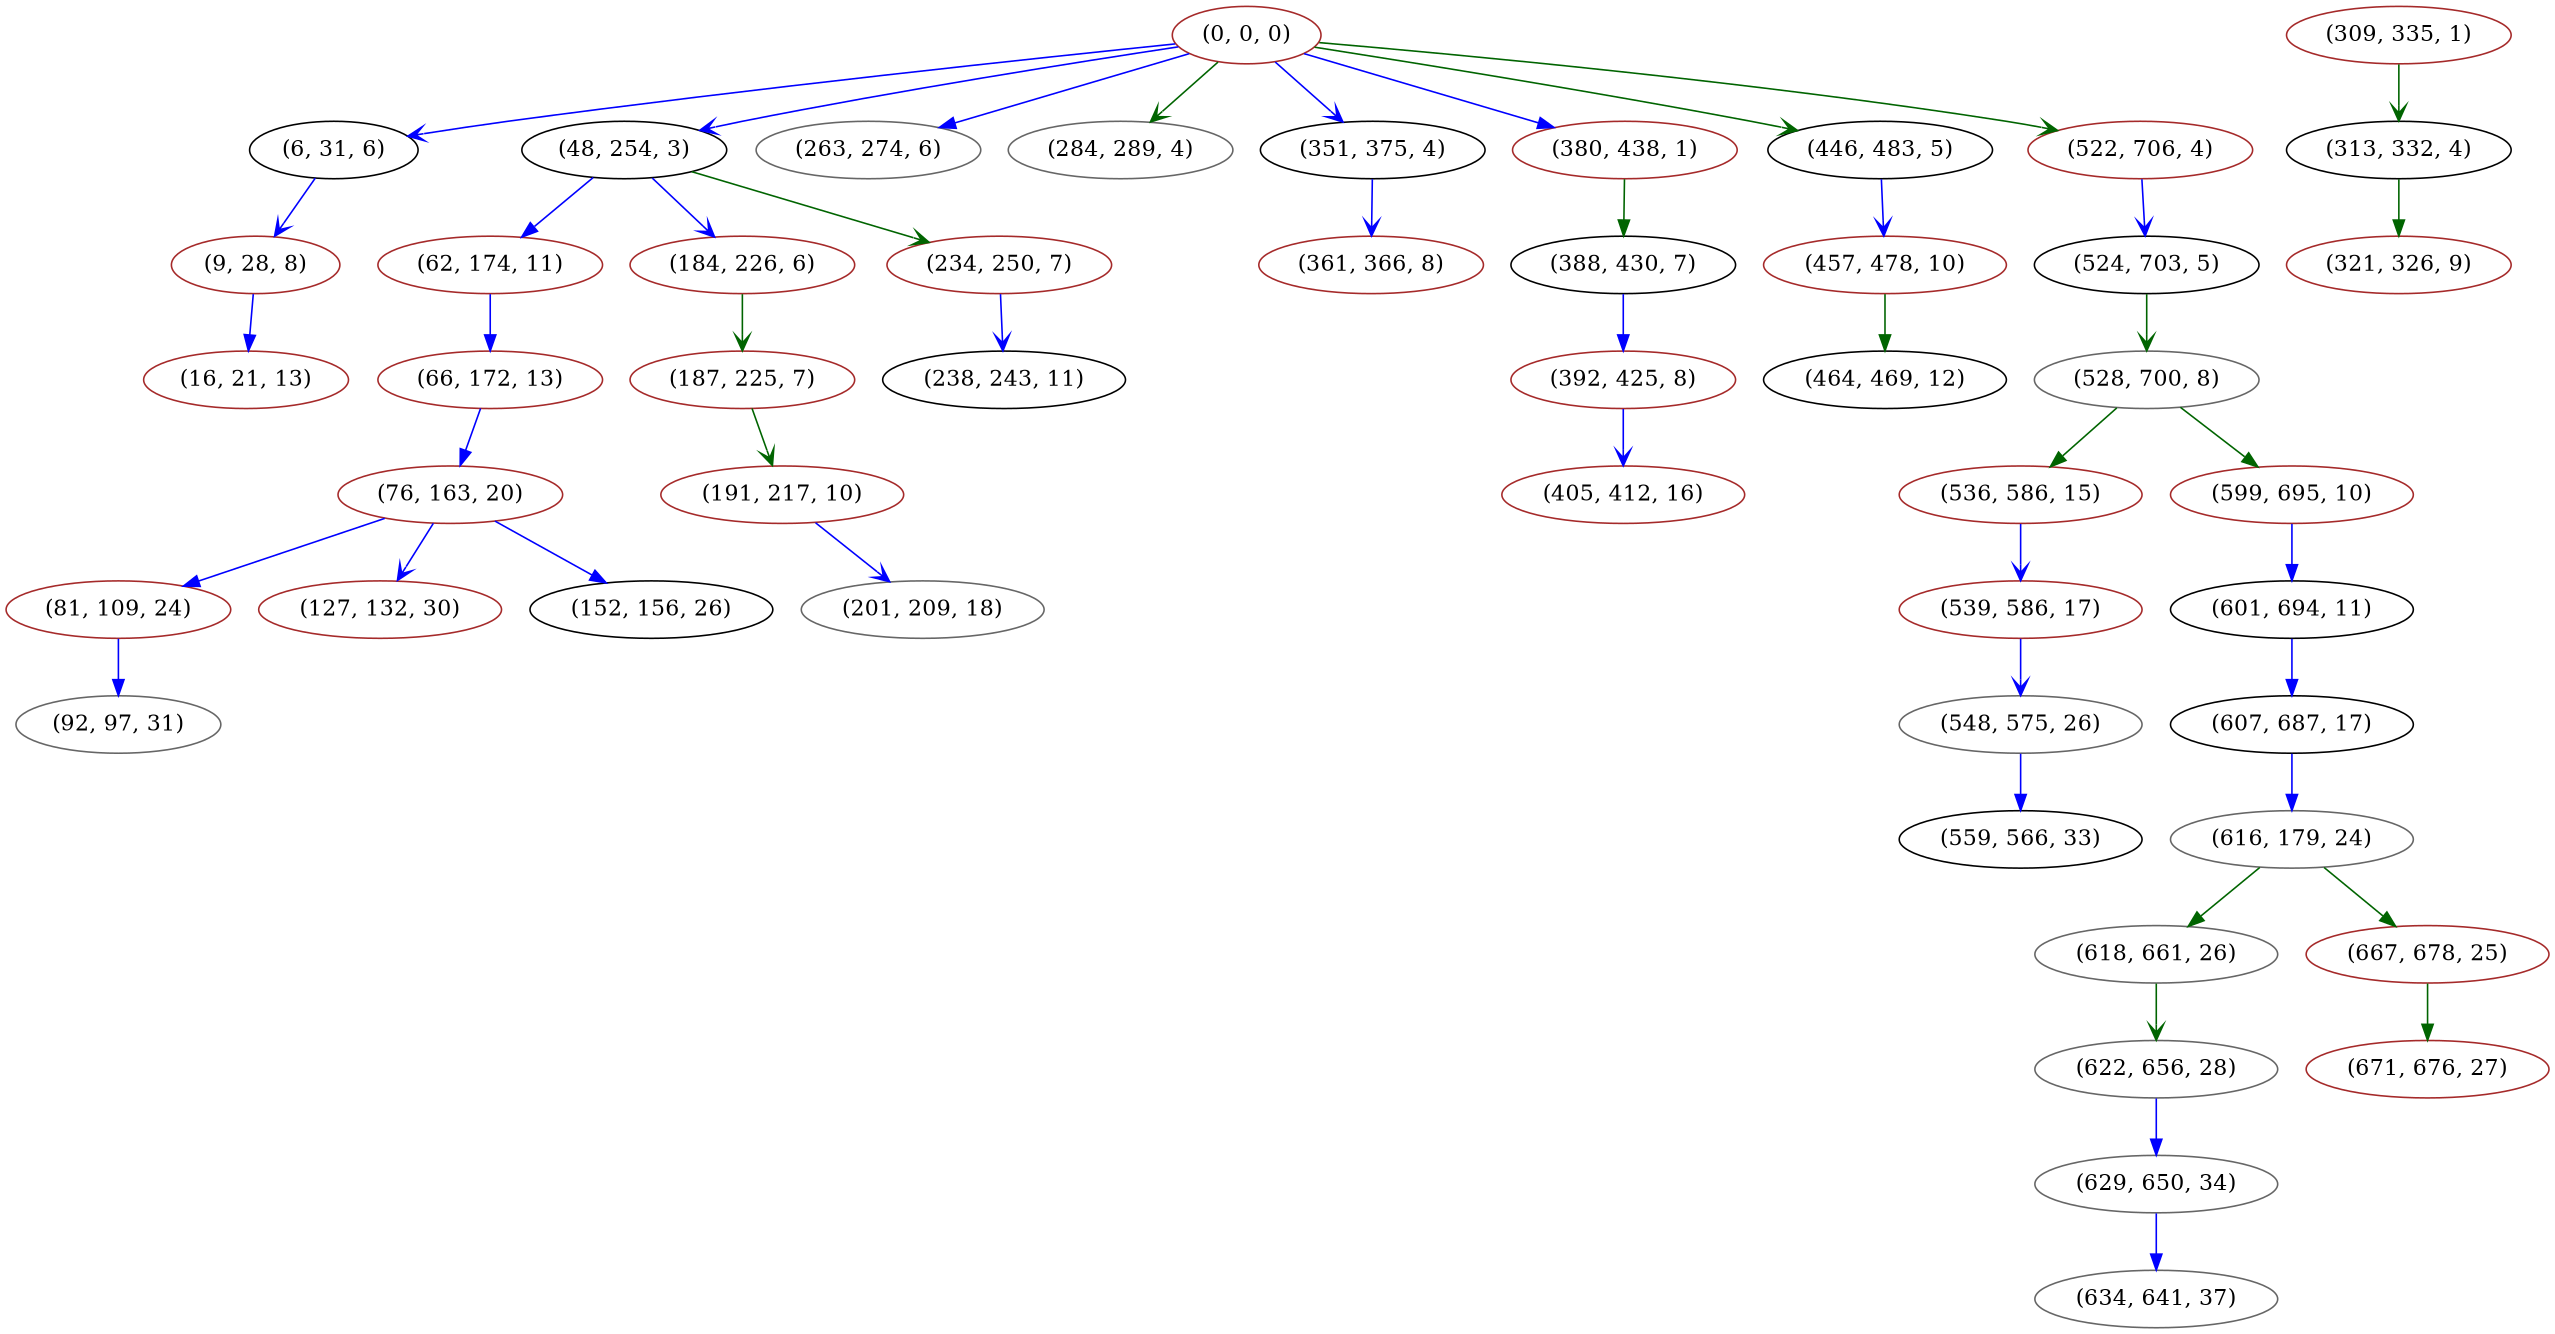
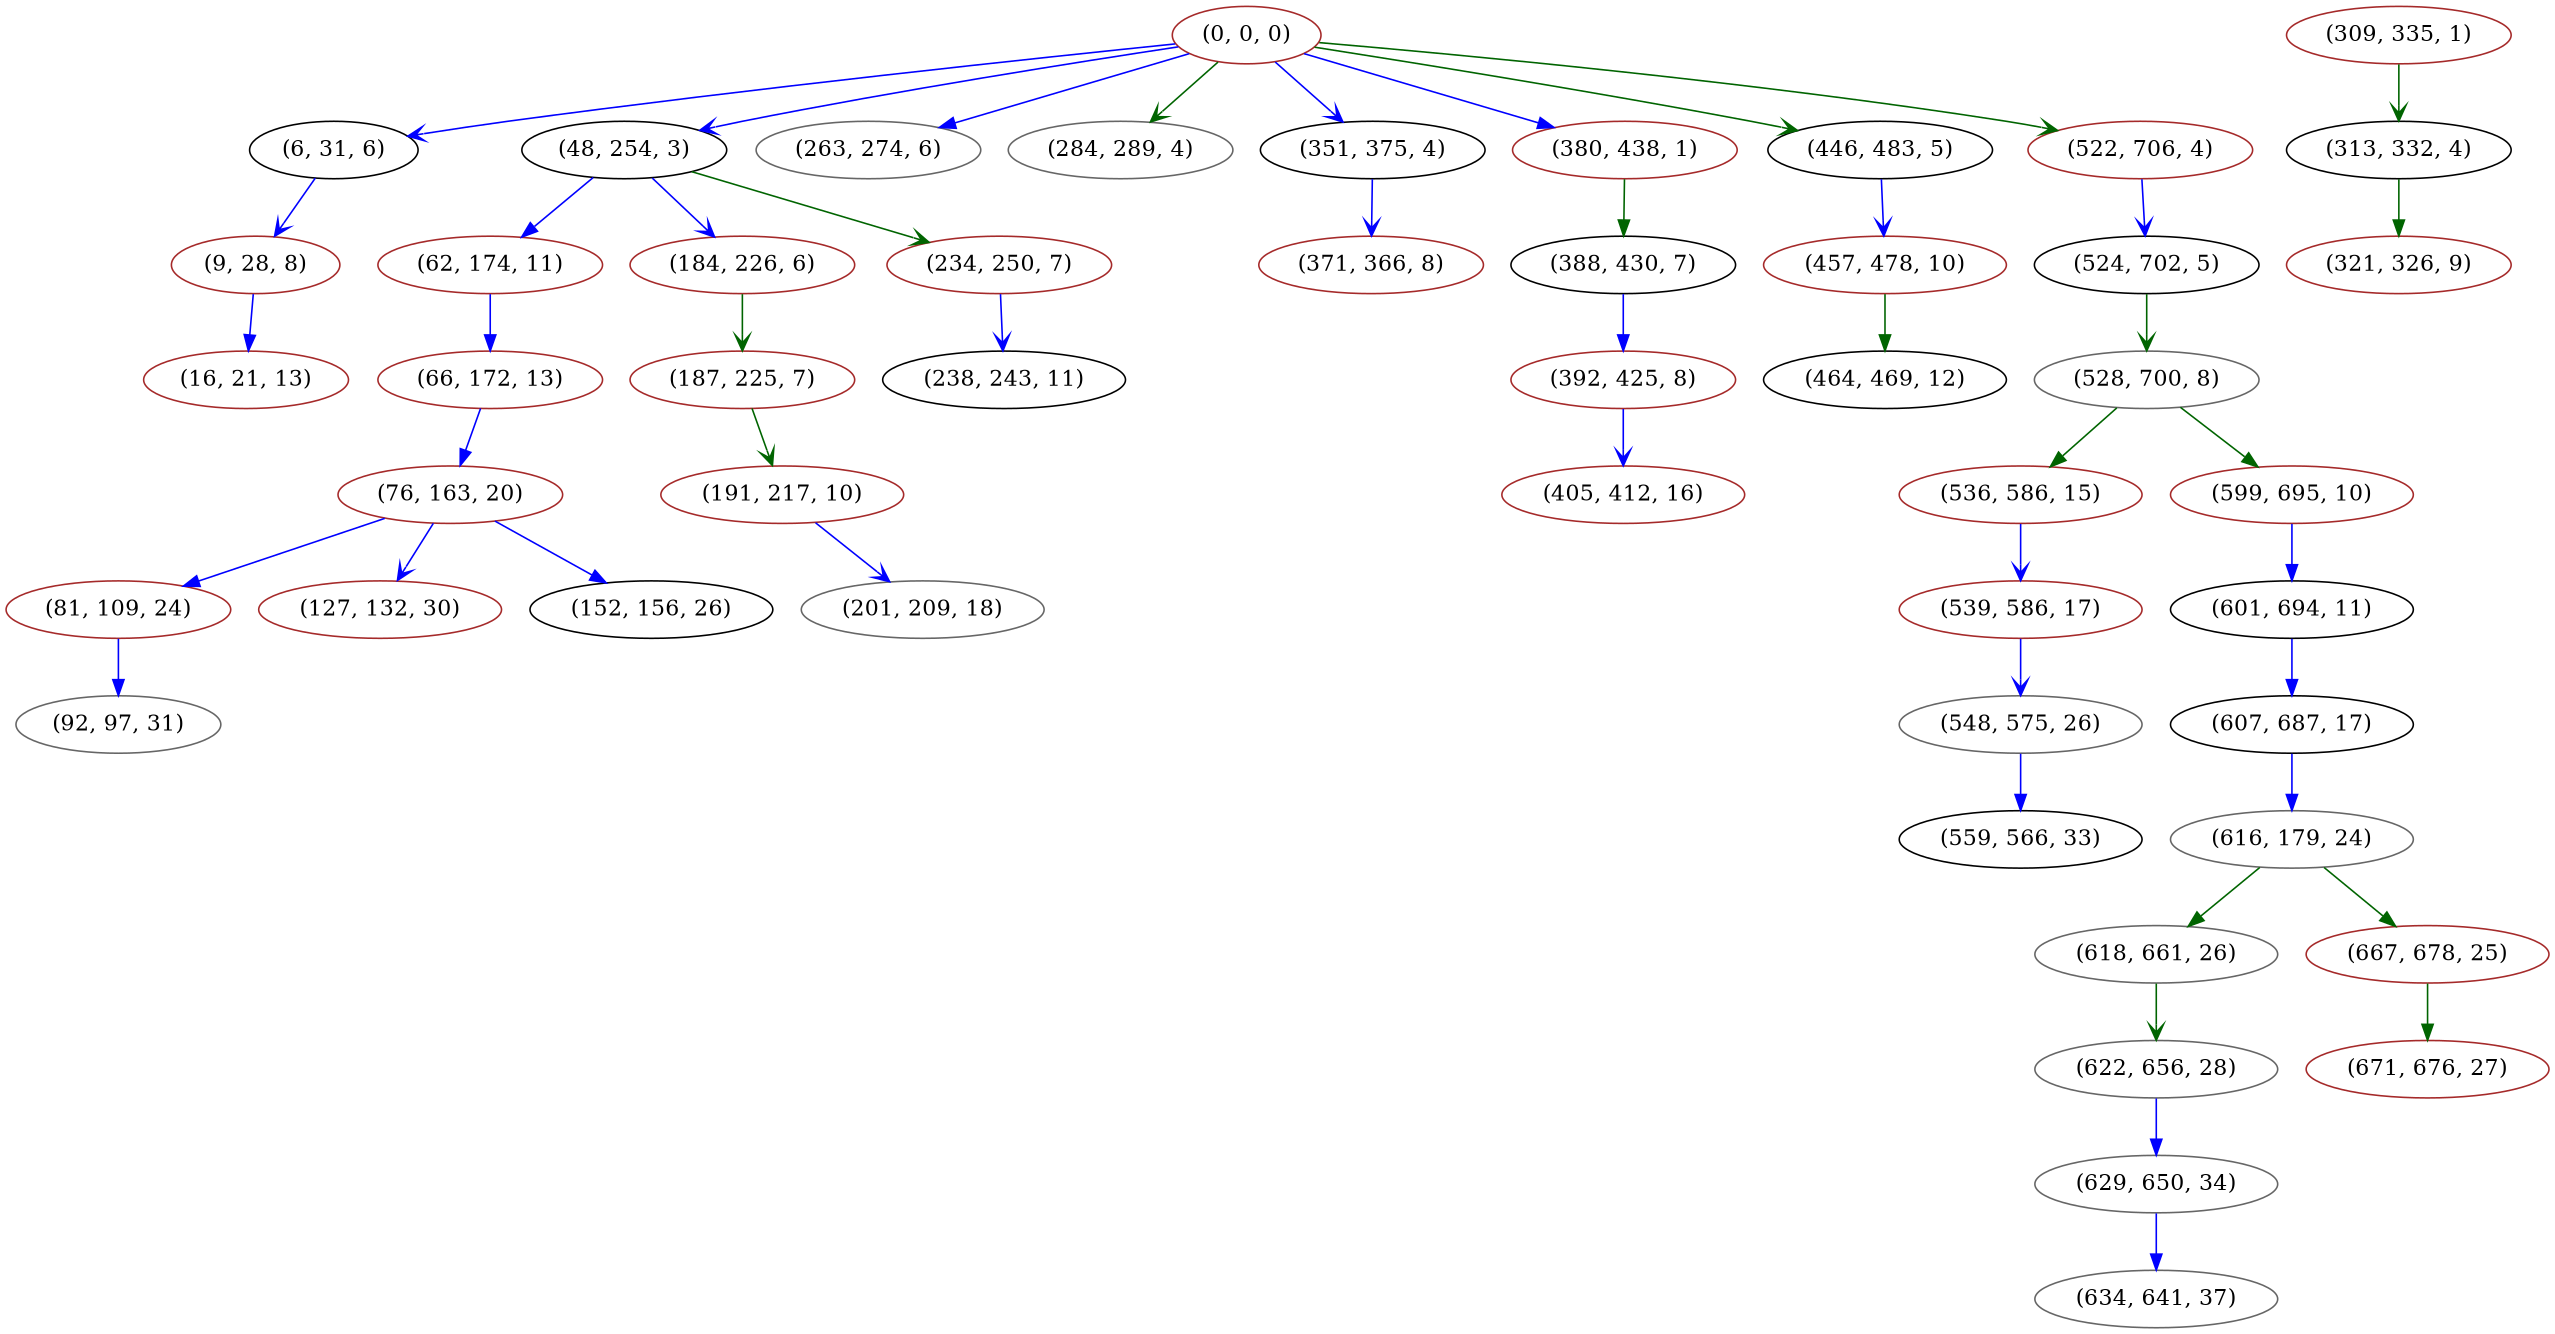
node "(361, 366, 8)": label "(361, 366, 8)" -> "(371, 366, 8)"
node "(524, 703, 5)": label "(524, 703, 5)" -> "(524, 702, 5)"
